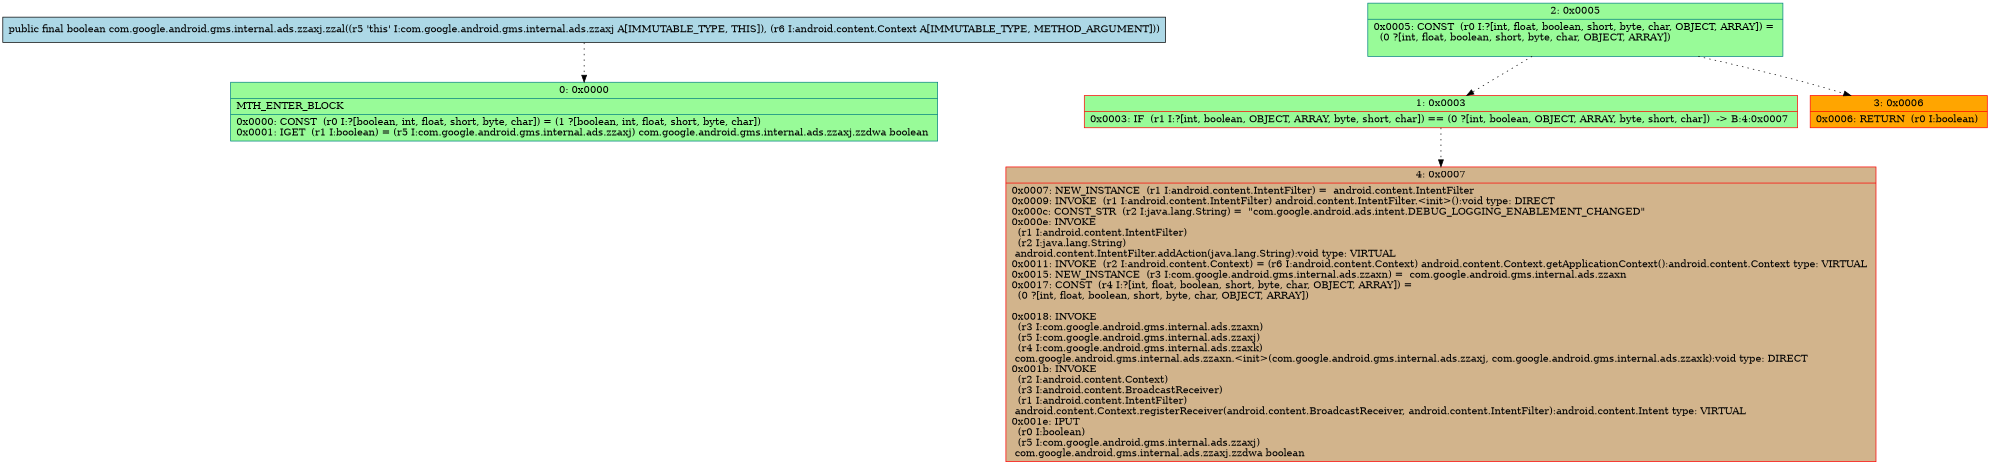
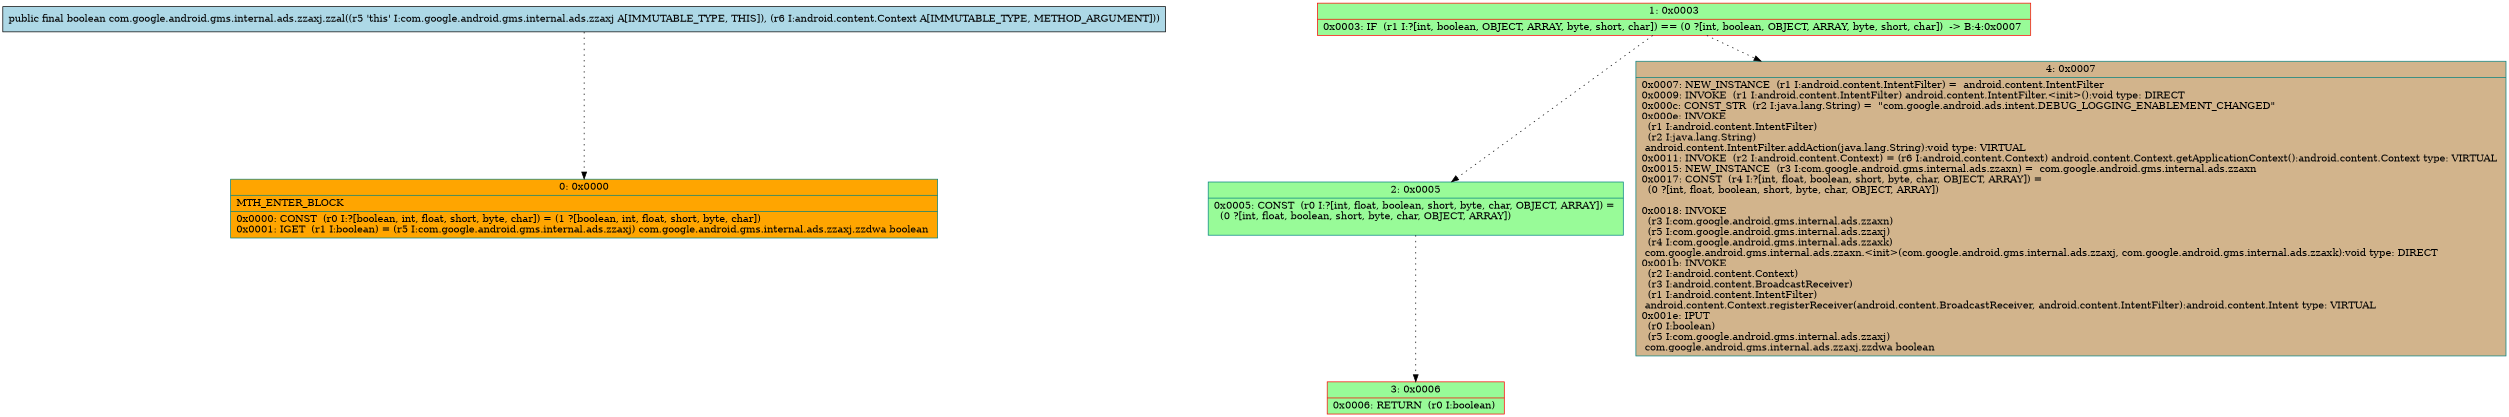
edge "2: 0x0005" -> "1: 0x0003": reversed
node "0: 0x0000": fillcolor palegreen -> orange
node "3: 0x0006": fillcolor orange -> palegreen
node "4: 0x0007": color red -> teal
